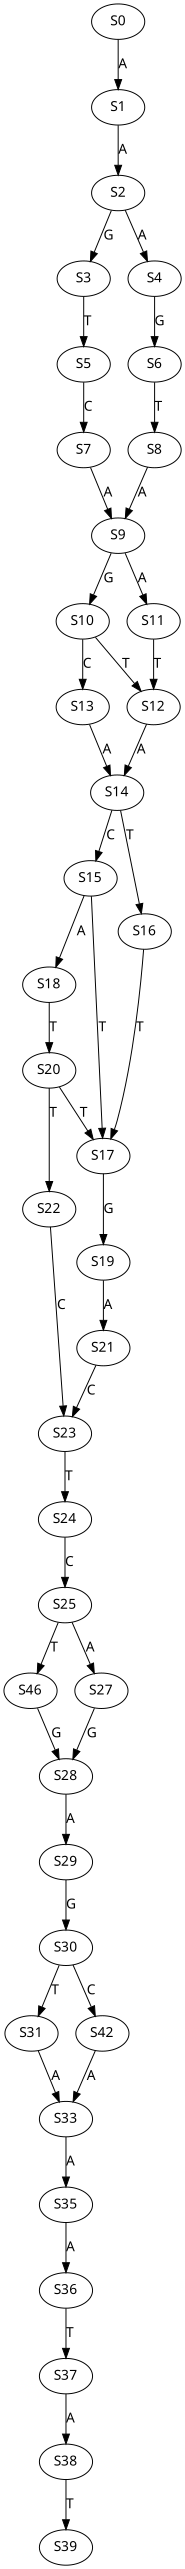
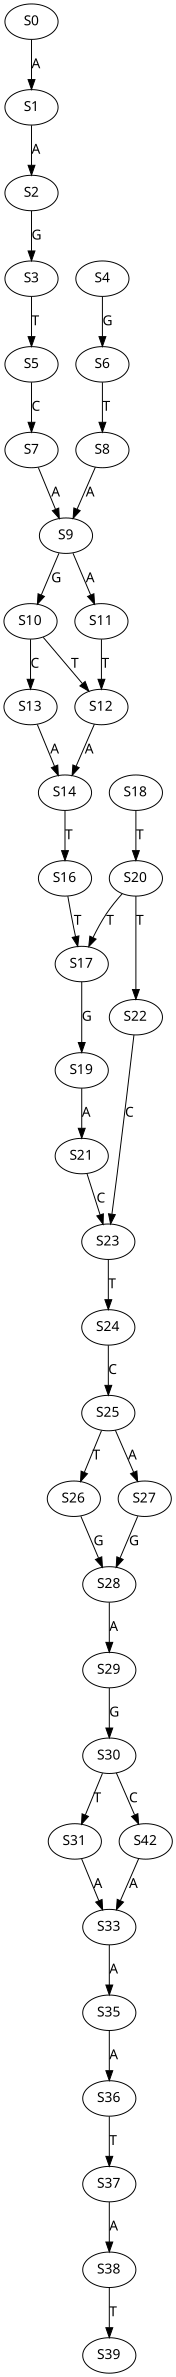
edge "S2" -> "S4": removed, label "A"
node "S15": removed
node "S46": label "S46" -> "S26"
